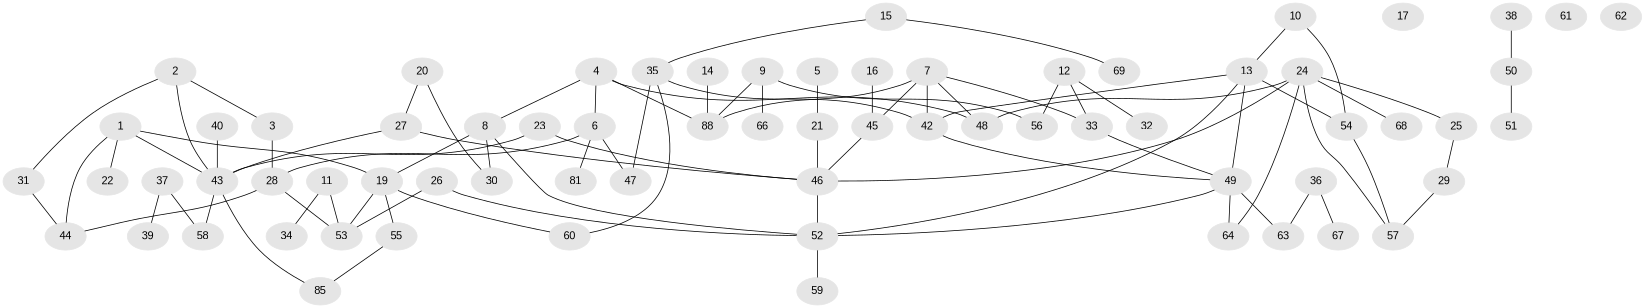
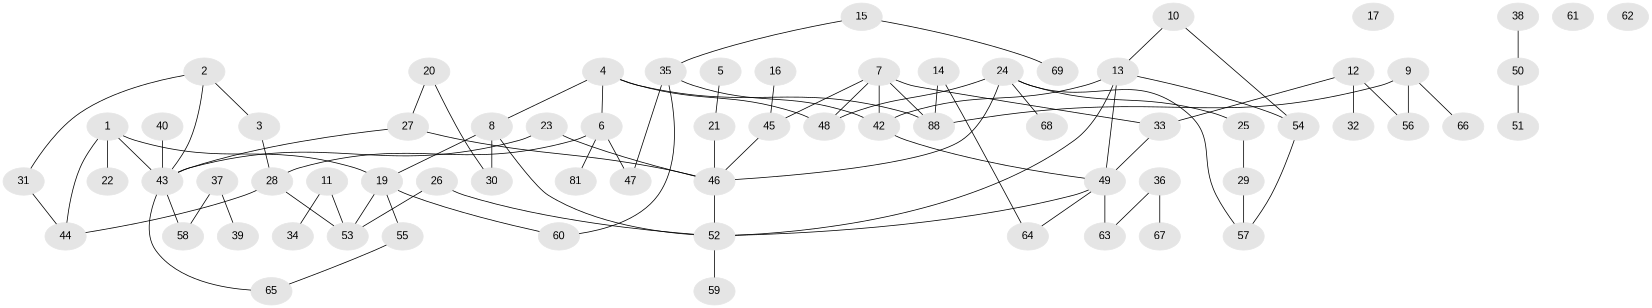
edge "24" -- "64": now "14" -- "64"
node "85": label "85" -> "65"
